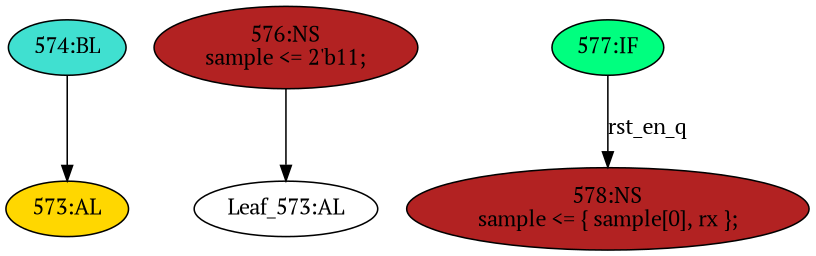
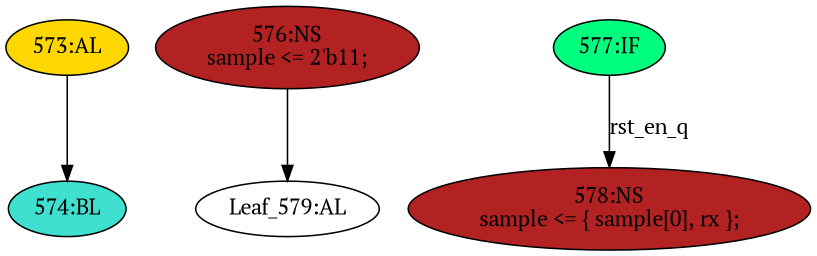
edge "574:BL" -> "573:AL": reversed
node "Leaf_573:AL": label "Leaf_573:AL" -> "Leaf_579:AL"
